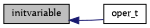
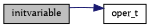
edge "oper_t" -> "initvariable": reversed
